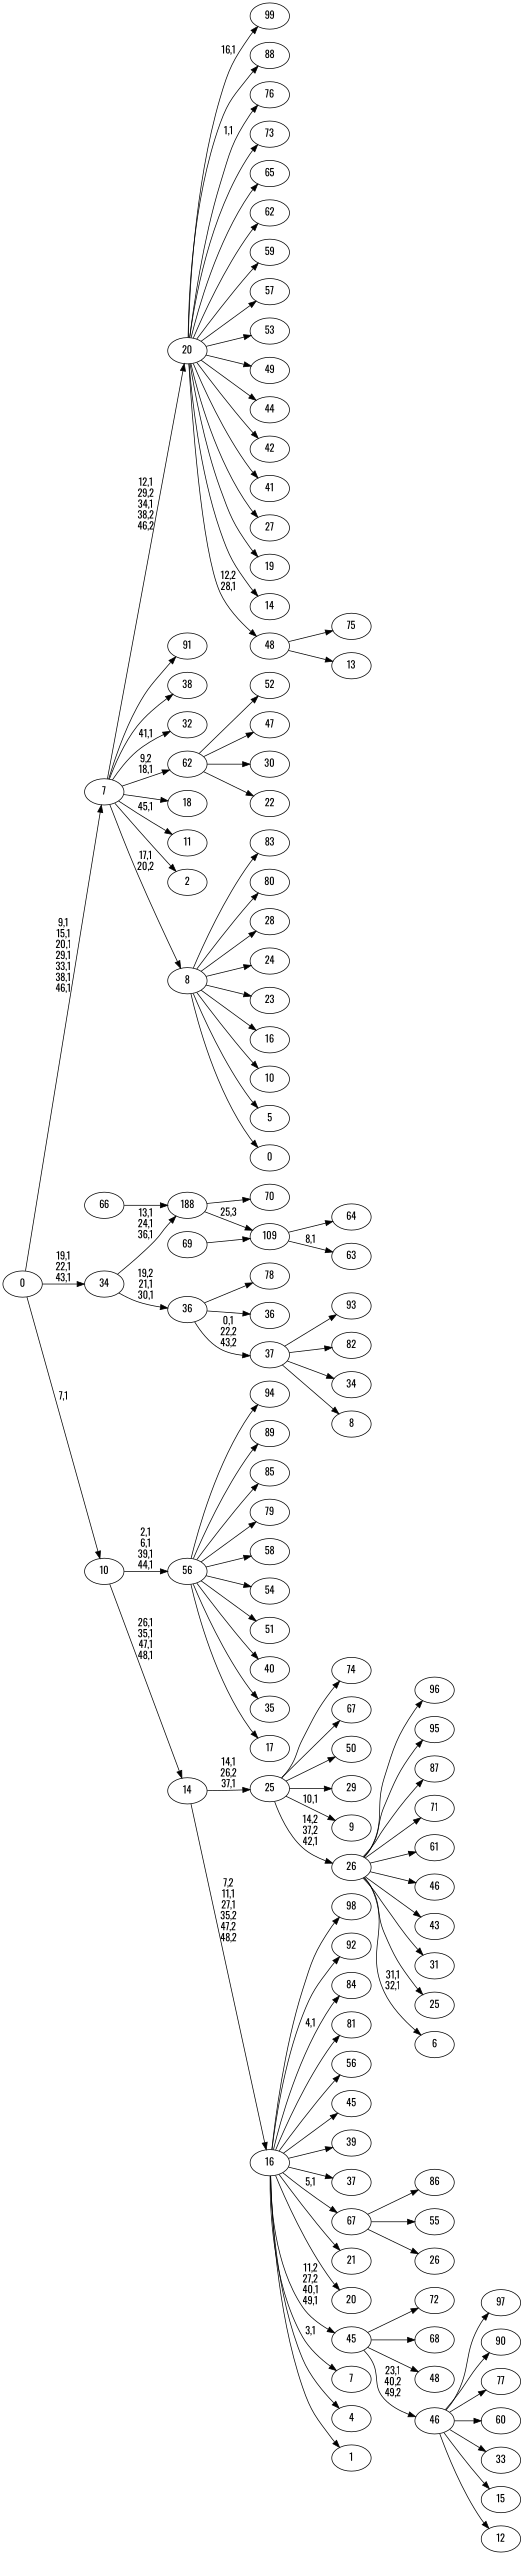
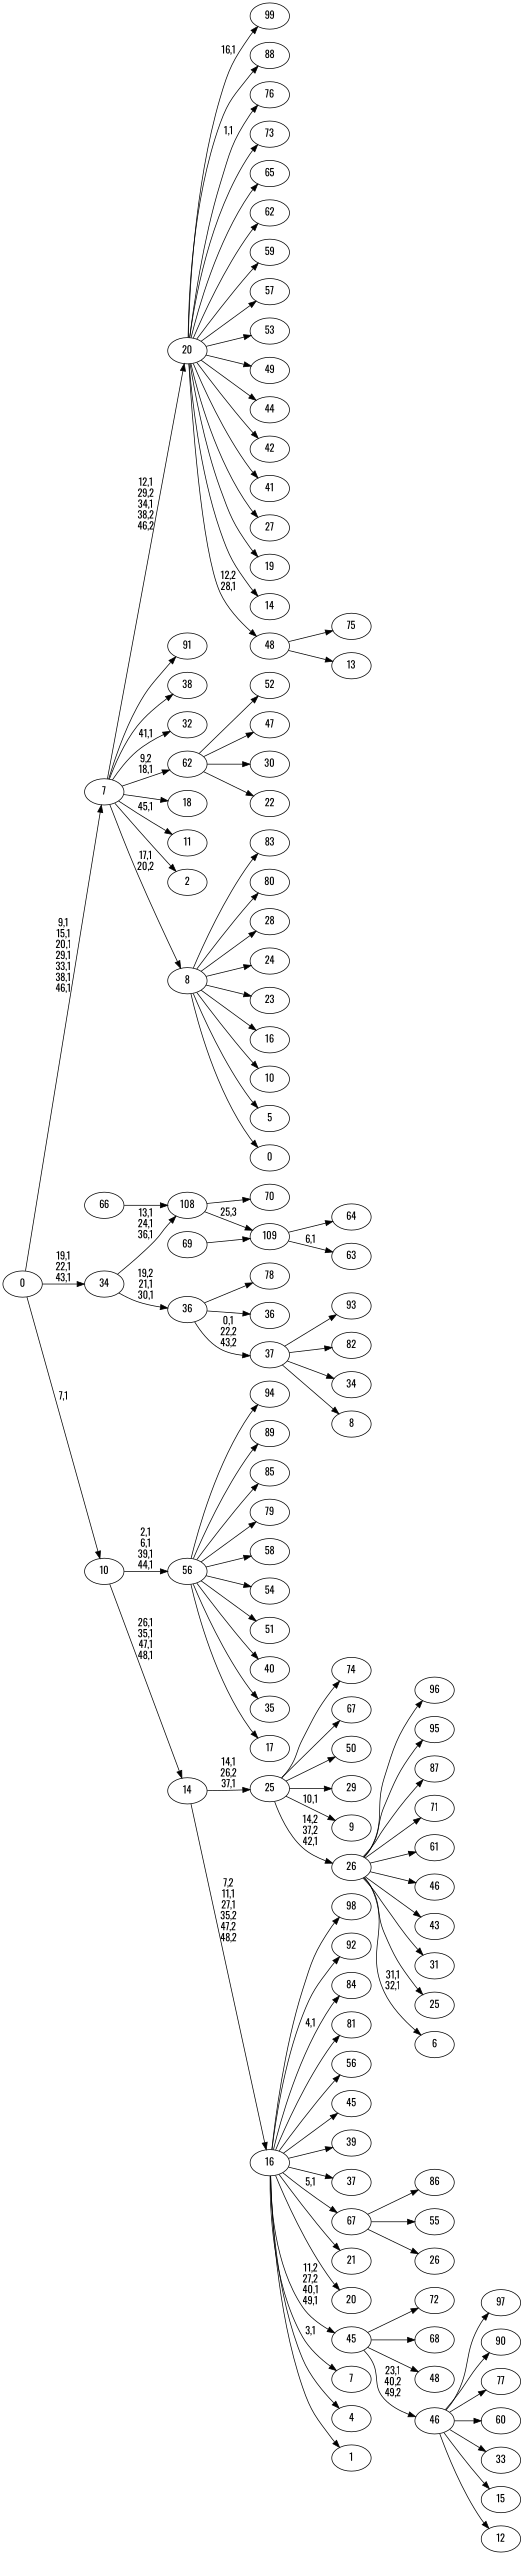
node "188": label "188" -> "108"
edge "109" -> "63": label "8,1" -> "6,1"
